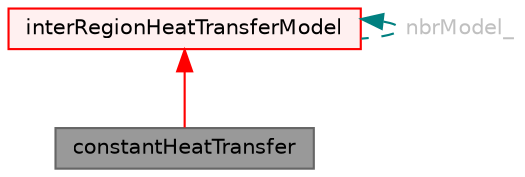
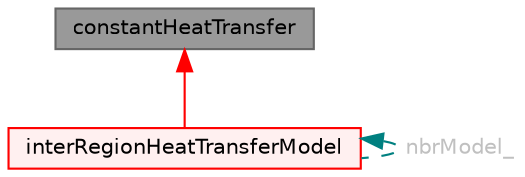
edge "constantHeatTransfer" -> "interRegionHeatTransferModel": reversed
